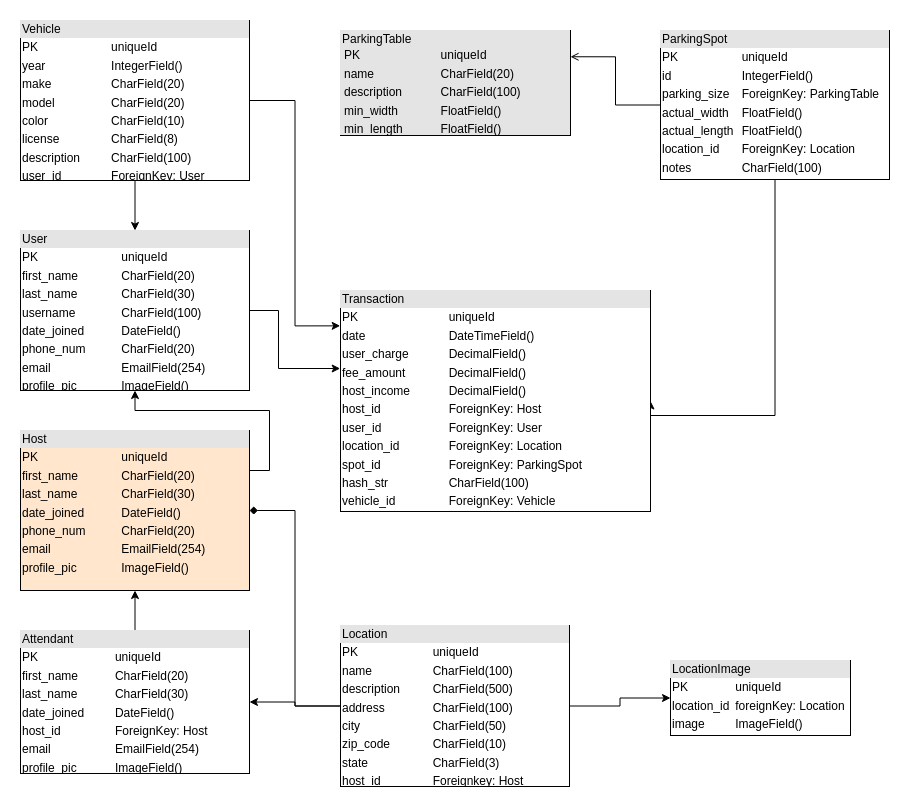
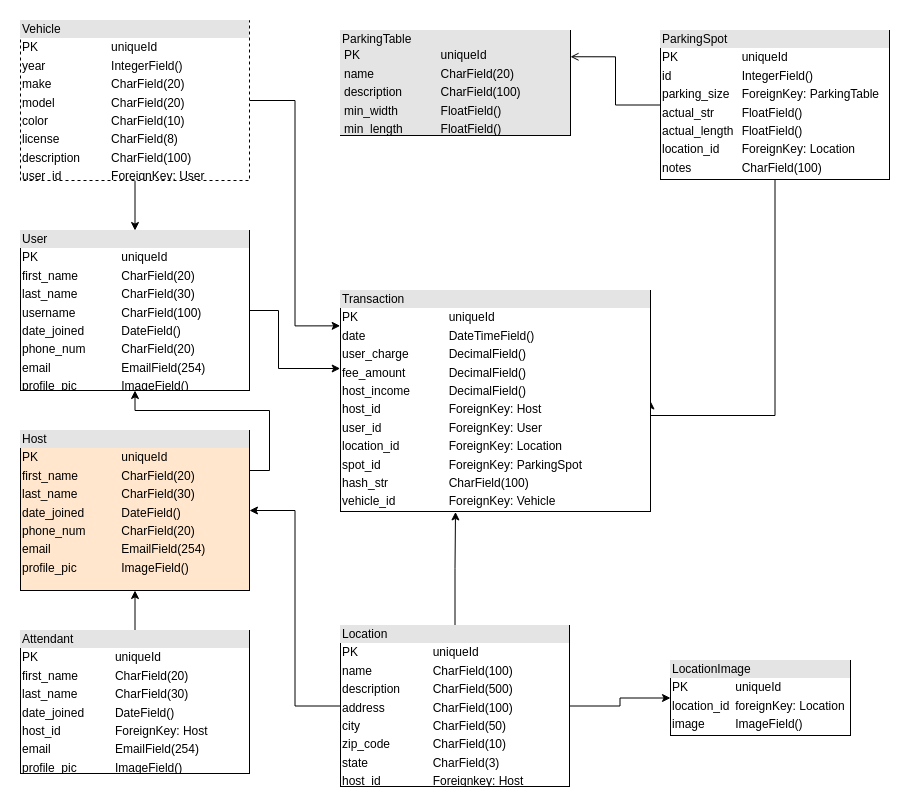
node "ParkingSpot PK uniqueId id IntegerField() parking_size ForeignKey: ParkingTable actual_width FloatField() actual_length FloatField() location_id ForeignKey: Location notes CharField(100)": label "ParkingSpot PK uniqueId id IntegerField() parking_size ForeignKey: ParkingTable actual_width FloatField() actual_length FloatField() location_id ForeignKey: Location notes CharField(100)" -> "ParkingSpot PK uniqueId id IntegerField() parking_size ForeignKey: ParkingTable actual_str FloatField() actual_length FloatField() location_id ForeignKey: Location notes CharField(100)"
node "Vehicle PK uniqueId year IntegerField() make CharField(20) model CharField(20) color CharField(10) license CharField(8) description CharField(100) user_id ForeignKey: User": style solid -> dashed
edge "Location PK uniqueId name CharField(100) description CharField(500) address CharField(100) city CharField(50) zip_code CharField(10) state CharField(3) host_id Foreignkey: Host" -> "Host PK uniqueId first_name CharField(20) last_name CharField(30) date_joined DateField() phone_num CharField(20) email EmailField(254) profile_pic ImageField()": arrowhead diamond -> classic
edge "Location PK uniqueId name CharField(100) description CharField(500) address CharField(100) city CharField(50) zip_code CharField(10) state CharField(3) host_id Foreignkey: Host" -> "Attendant PK uniqueId first_name CharField(20) last_name CharField(30) date_joined DateField() host_id ForeignKey: Host email EmailField(254) profile_pic ImageField()": now "Location PK uniqueId name CharField(100) description CharField(500) address CharField(100) city CharField(50) zip_code CharField(10) state CharField(3) host_id Foreignkey: Host" -> "Transaction PK uniqueId date DateTimeField() user_charge DecimalField() fee_amount DecimalField() host_income DecimalField() host_id ForeignKey: Host user_id ForeignKey: User location_id ForeignKey: Location spot_id ForeignKey: ParkingSpot hash_str CharField(100) vehicle_id ForeignKey: Vehicle"
